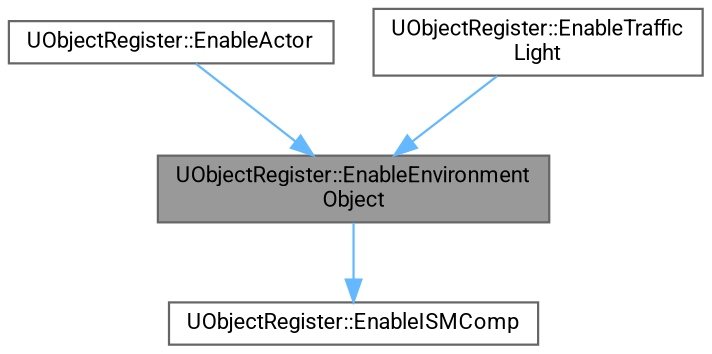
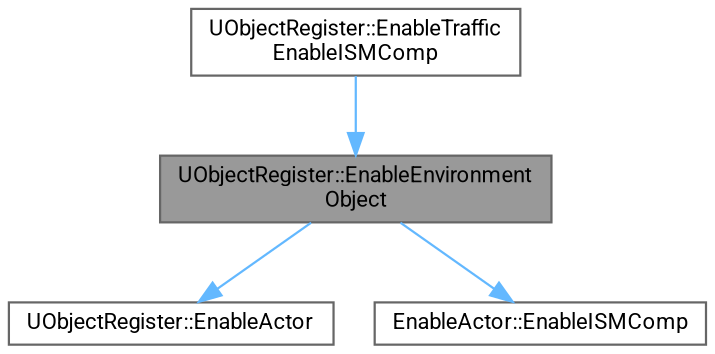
node "UObjectRegister::EnableTraffic Light": label "UObjectRegister::EnableTraffic Light" -> "UObjectRegister::EnableTraffic EnableISMComp"
edge "UObjectRegister::EnableActor" -> "UObjectRegister::EnableEnvironment Object": reversed
node "UObjectRegister::EnableISMComp": label "UObjectRegister::EnableISMComp" -> "EnableActor::EnableISMComp"
